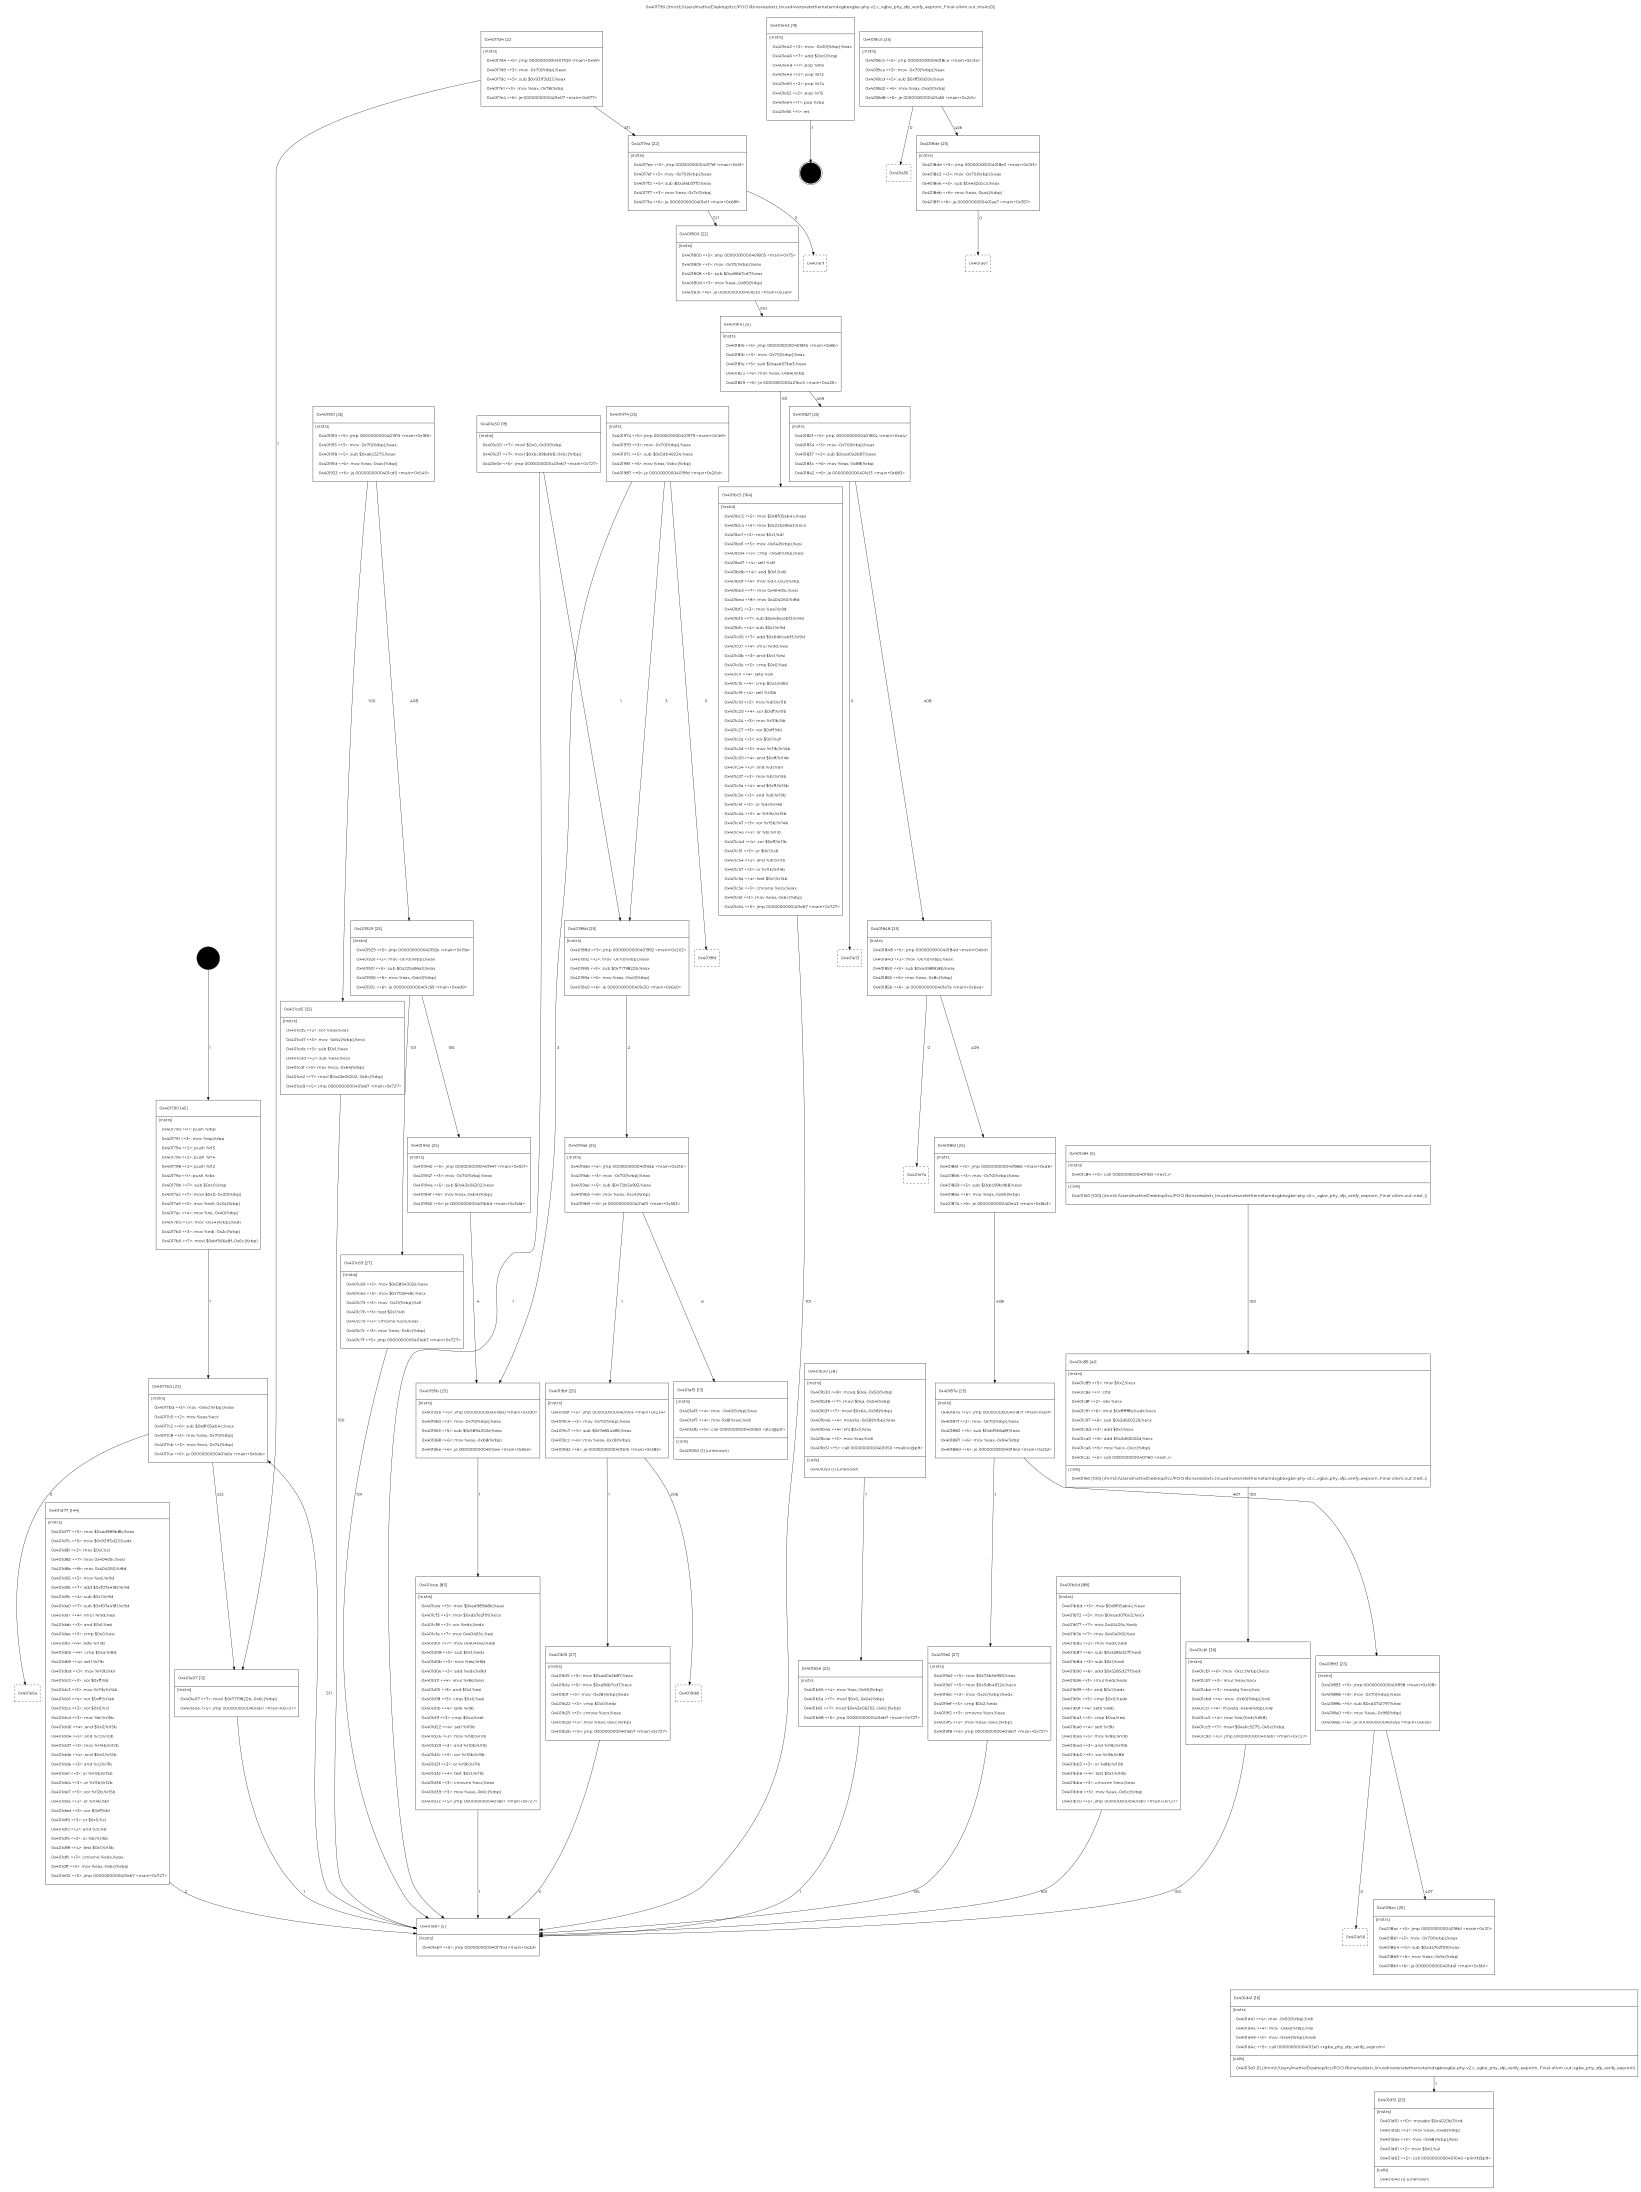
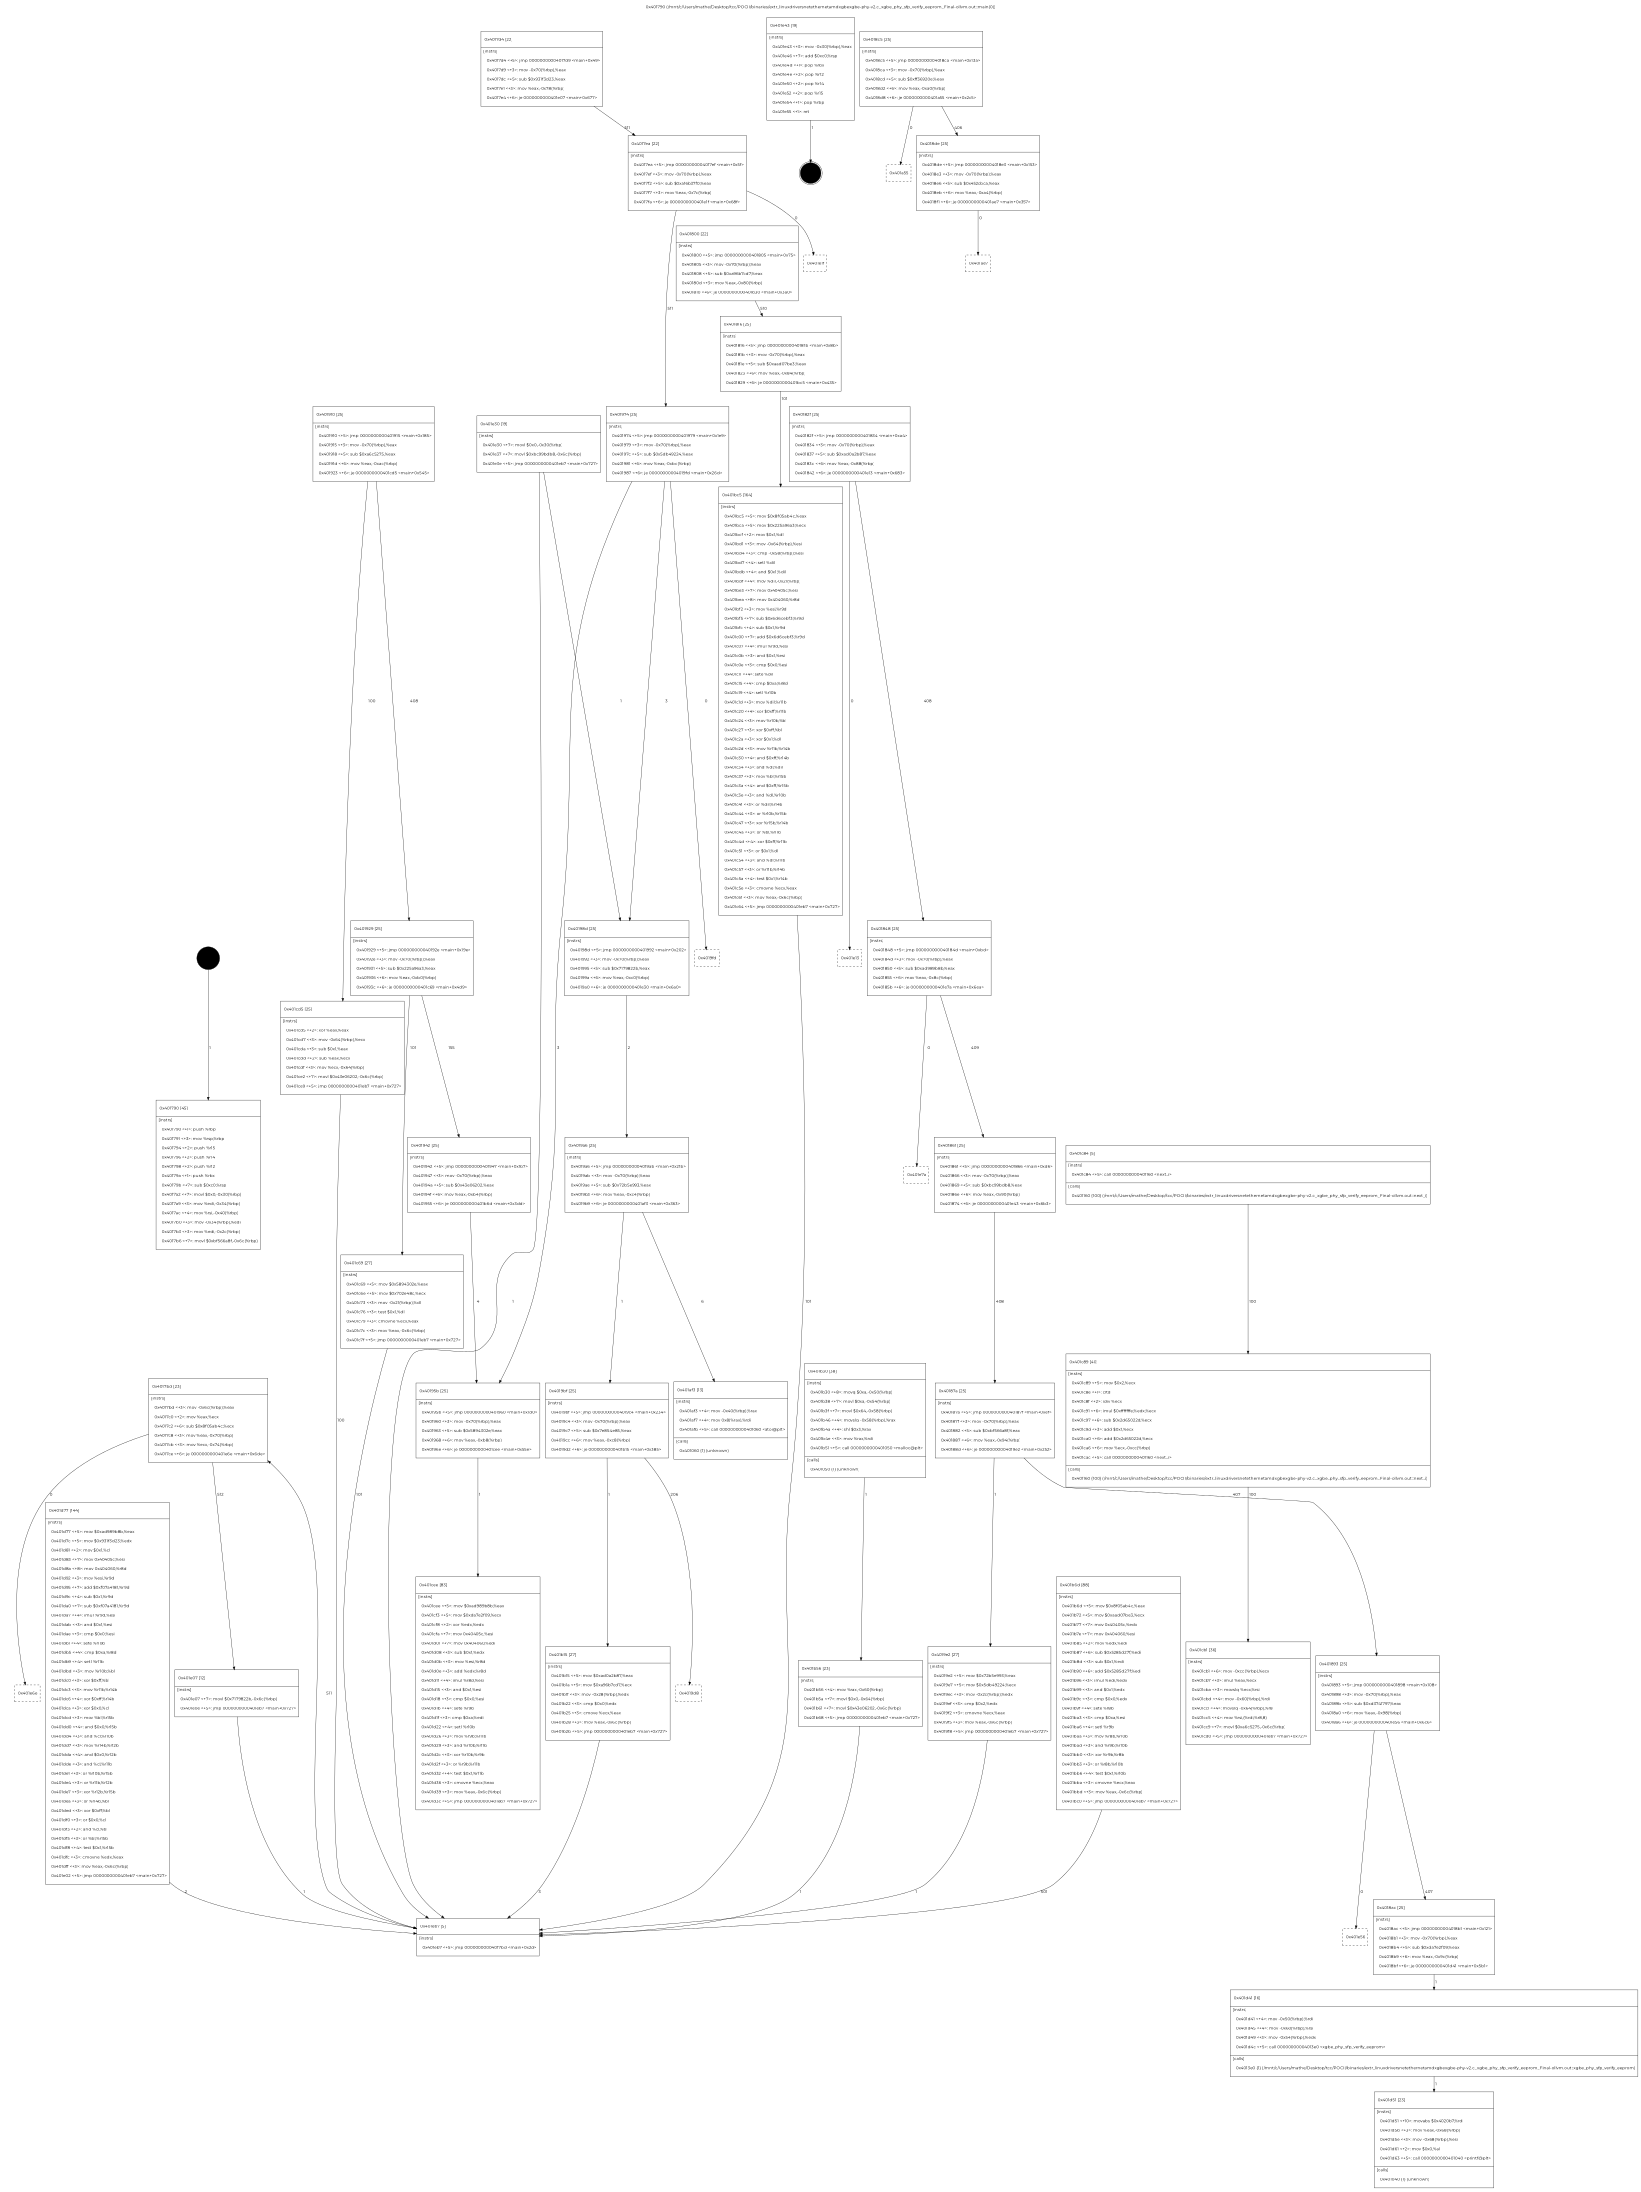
edge "0x4017ea [22]" -> "0x401800 [22]": now "0x4017ea [22]" -> "0x401974 [25]"
edge "0x401816 [25]" -> "0x40182f [25]": removed, label "409"
edge "0x4017d4 [22]" -> "0x401e07 [12]": removed, label "1"
edge "0x401790 [45]" -> "0x4017bd [23]": removed, label "1"
edge "0x401cee [83]" -> "0x401eb7 [5]": removed, label "1"
edge "0x4019e2 [27]" -> "0x401eb7 [5]": label " 155" -> " 1"
edge "0x401cb1 [36]" -> "0x401eb7 [5]": removed, label "100"
edge "0x4018ac [25]" -> "0x401d41 [16]": added, label "1"
